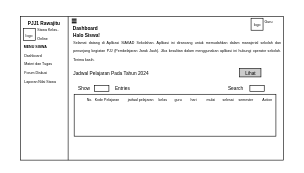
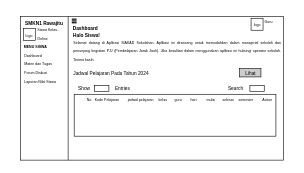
node "PJJ1 Rawajitu": label "PJJ1 Rawajitu" -> "SMKN1 Rawajitu"
